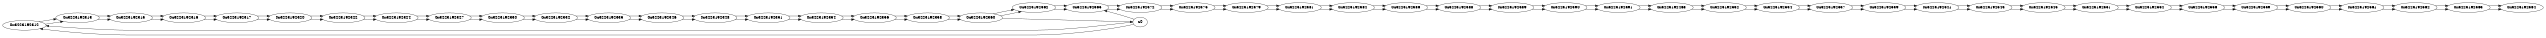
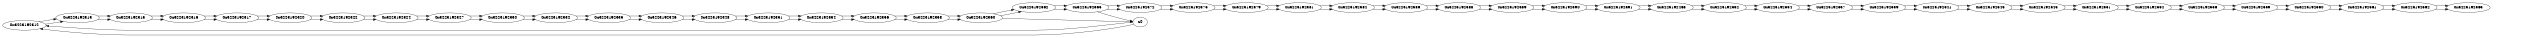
node "0x3223192564": removed
edge "n0" -> "0x3223192365": reversed
